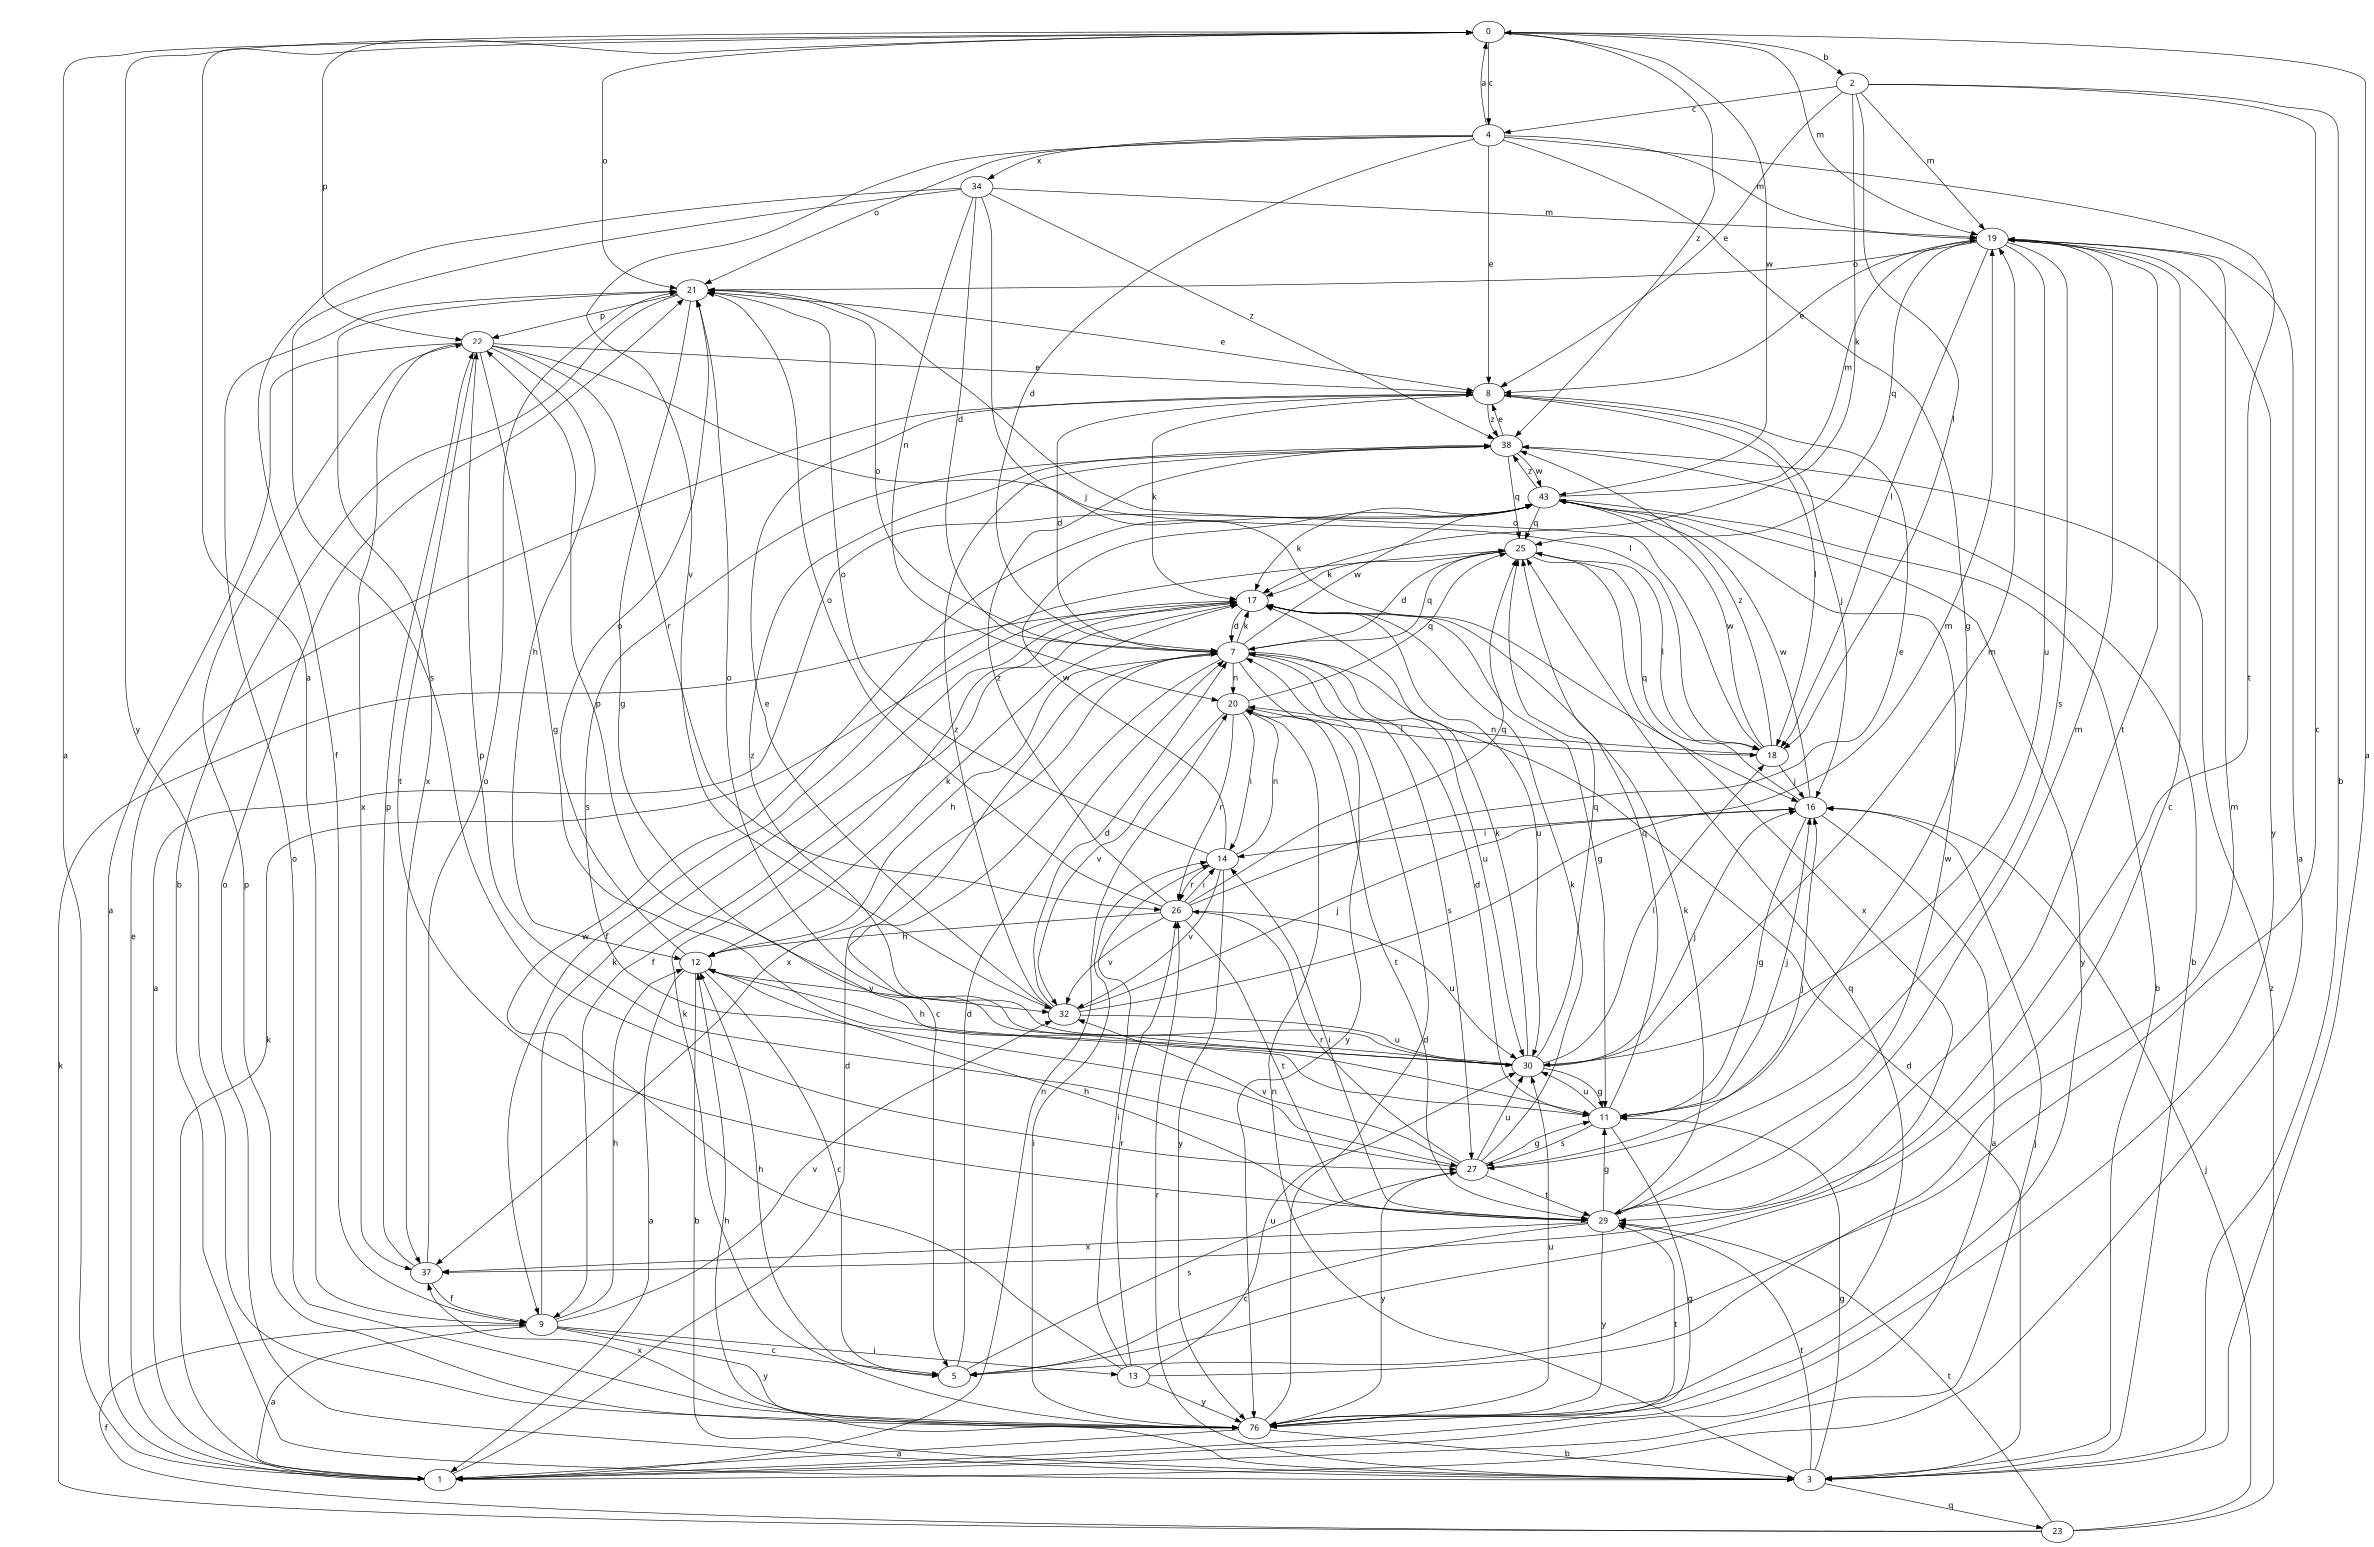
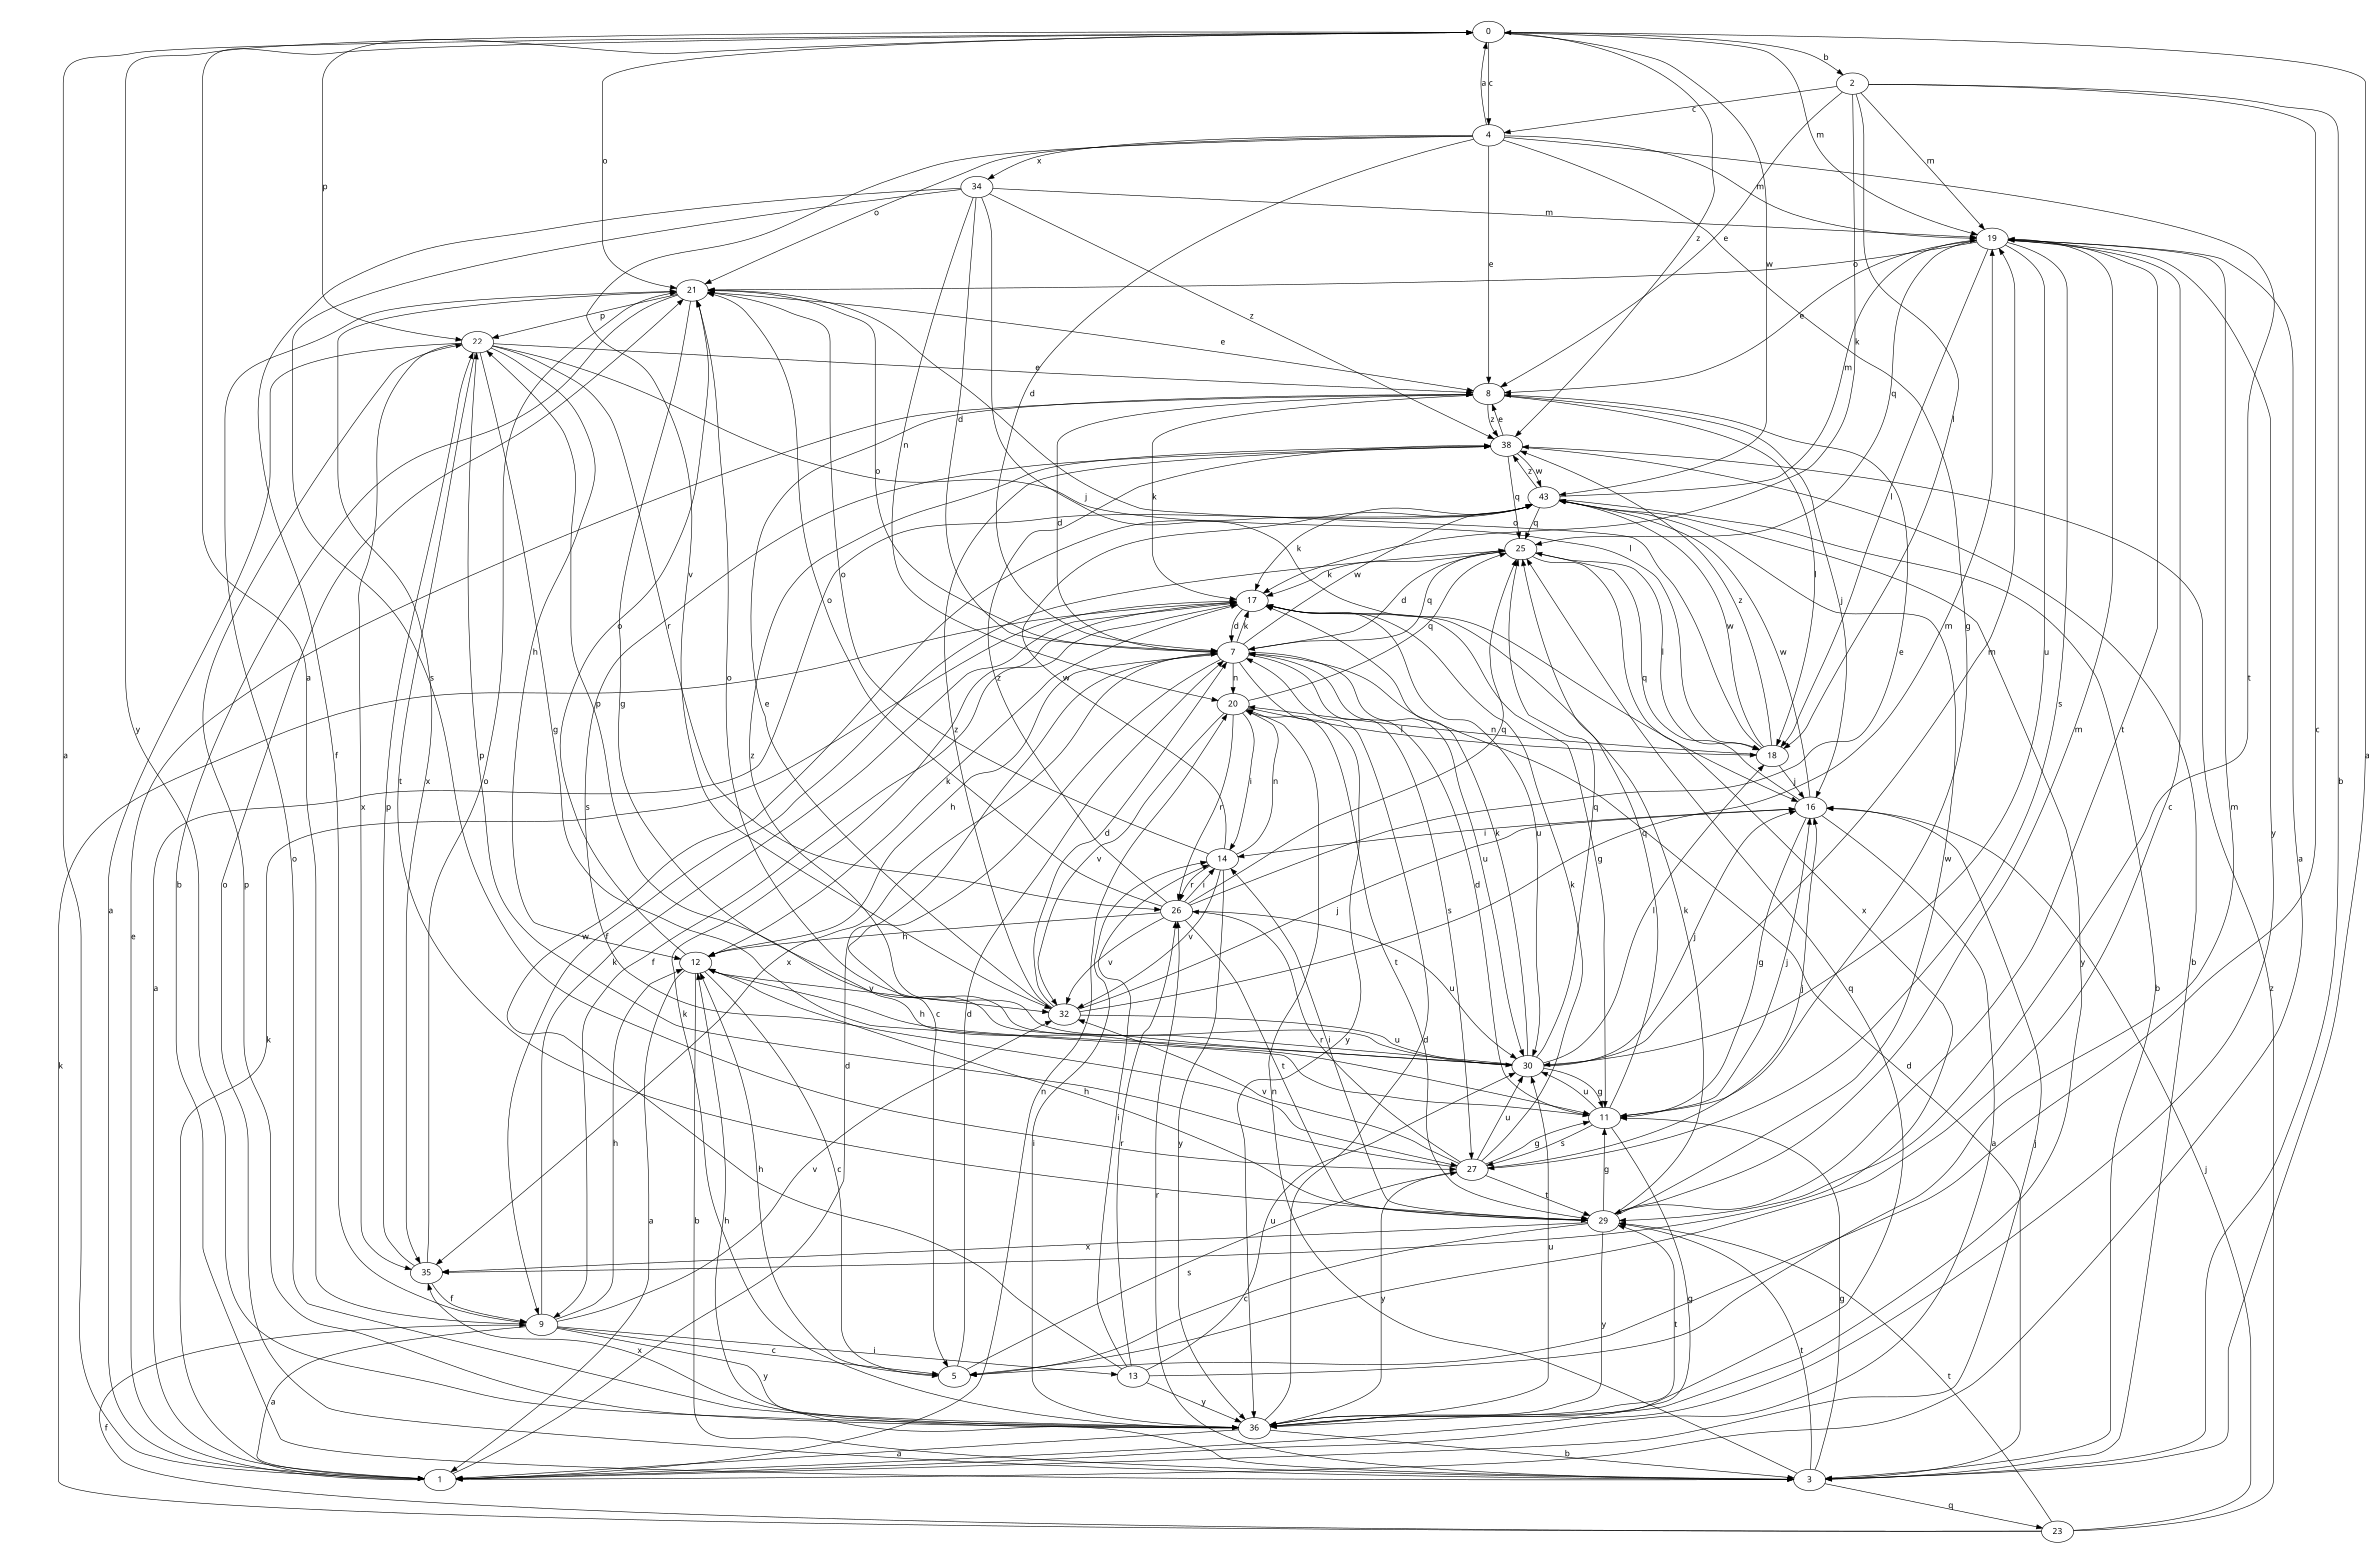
node "37": label "37" -> "35"
node "76": label "76" -> "36"
